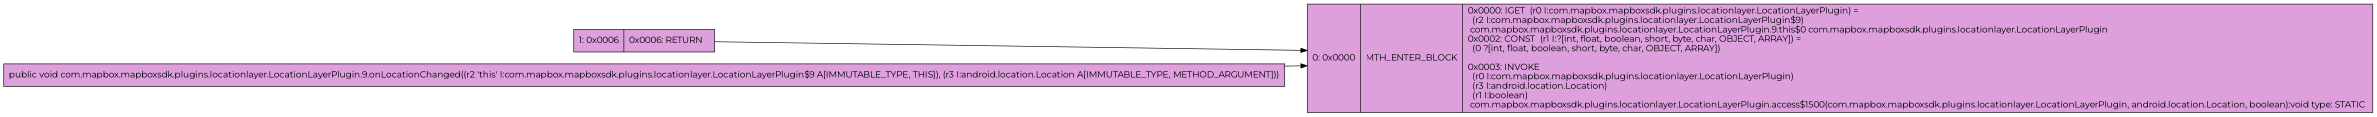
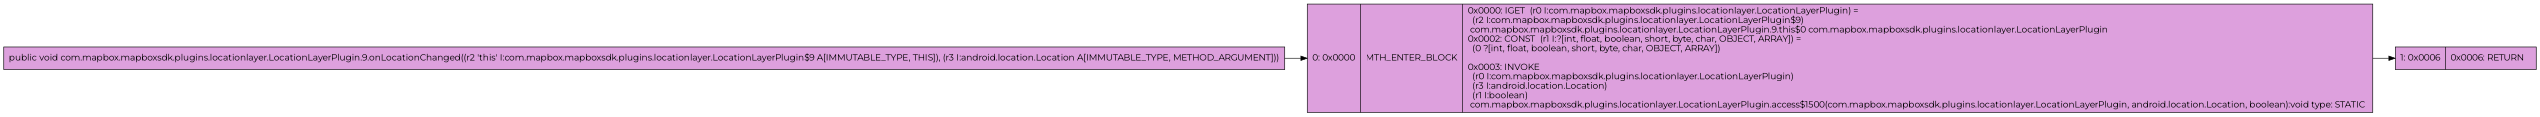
edge "1: 0x0006" -> "0: 0x0000": reversed
